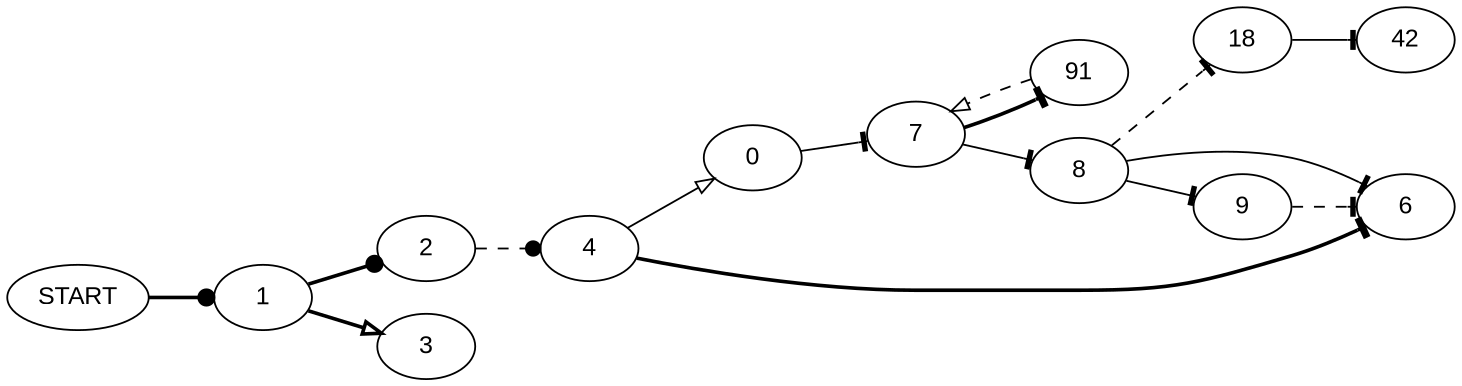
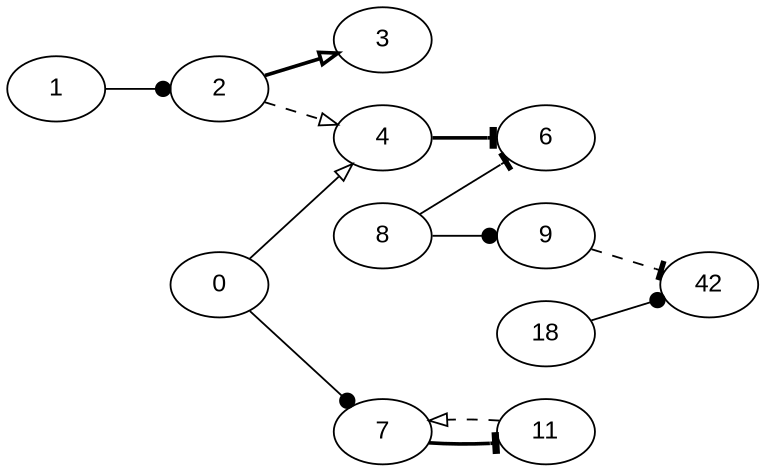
edge "18" -> "42": arrowhead tee -> dot
node "91": label "91" -> "11"
edge "8" -> "18": removed
edge "0" -> "7": arrowhead tee -> dot
edge "7" -> "8": removed
edge "8" -> "9": arrowhead tee -> dot
edge "9" -> "6": now "9" -> "42"
edge "4" -> "0": reversed
edge "2" -> "4": arrowhead dot -> onormal
edge "1" -> "2": style bold -> solid
node "START": removed
edge "1" -> "3": now "2" -> "3"
